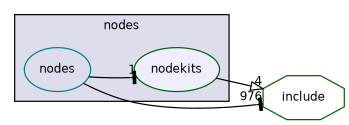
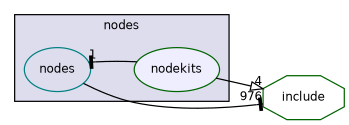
edge "nodes" -> "nodekits": reversed
